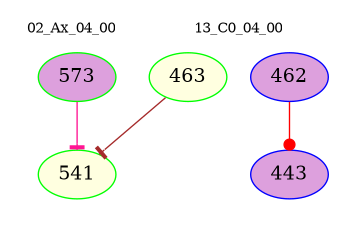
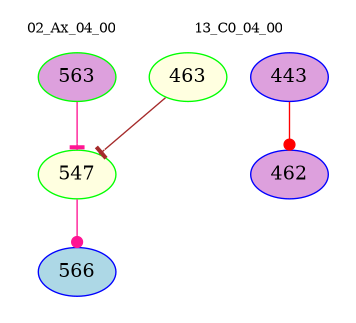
node "573": label "573" -> "563"
edge "462" -> "443": reversed
node "541": label "541" -> "547"
node "566": added
